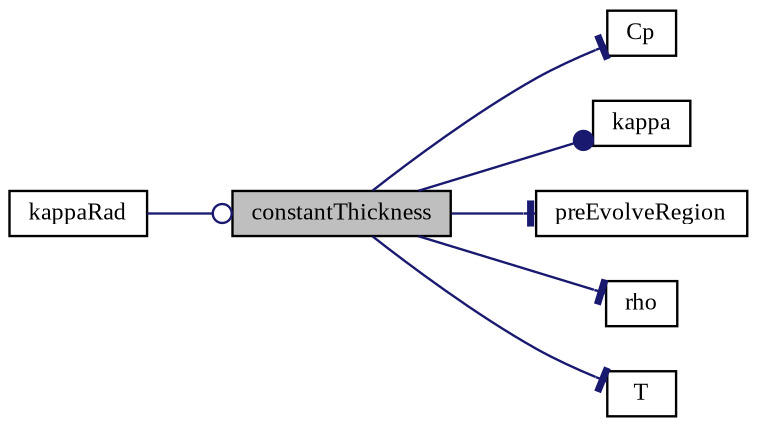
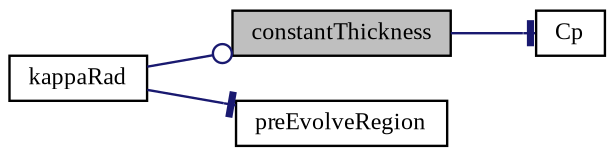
node "kappa": removed
edge "constantThickness" -> "preEvolveRegion": now "kappaRad" -> "preEvolveRegion"
node "rho": removed
node "T": removed
